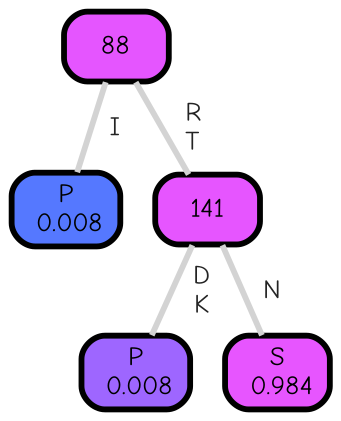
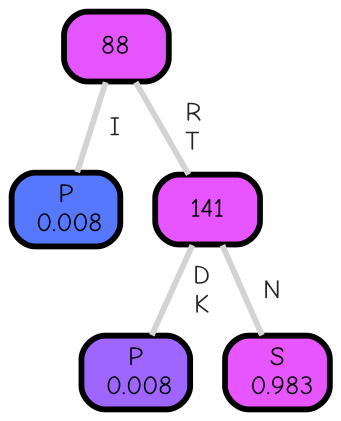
node "S 0.984": label "S 0.984" -> "S 0.983"
